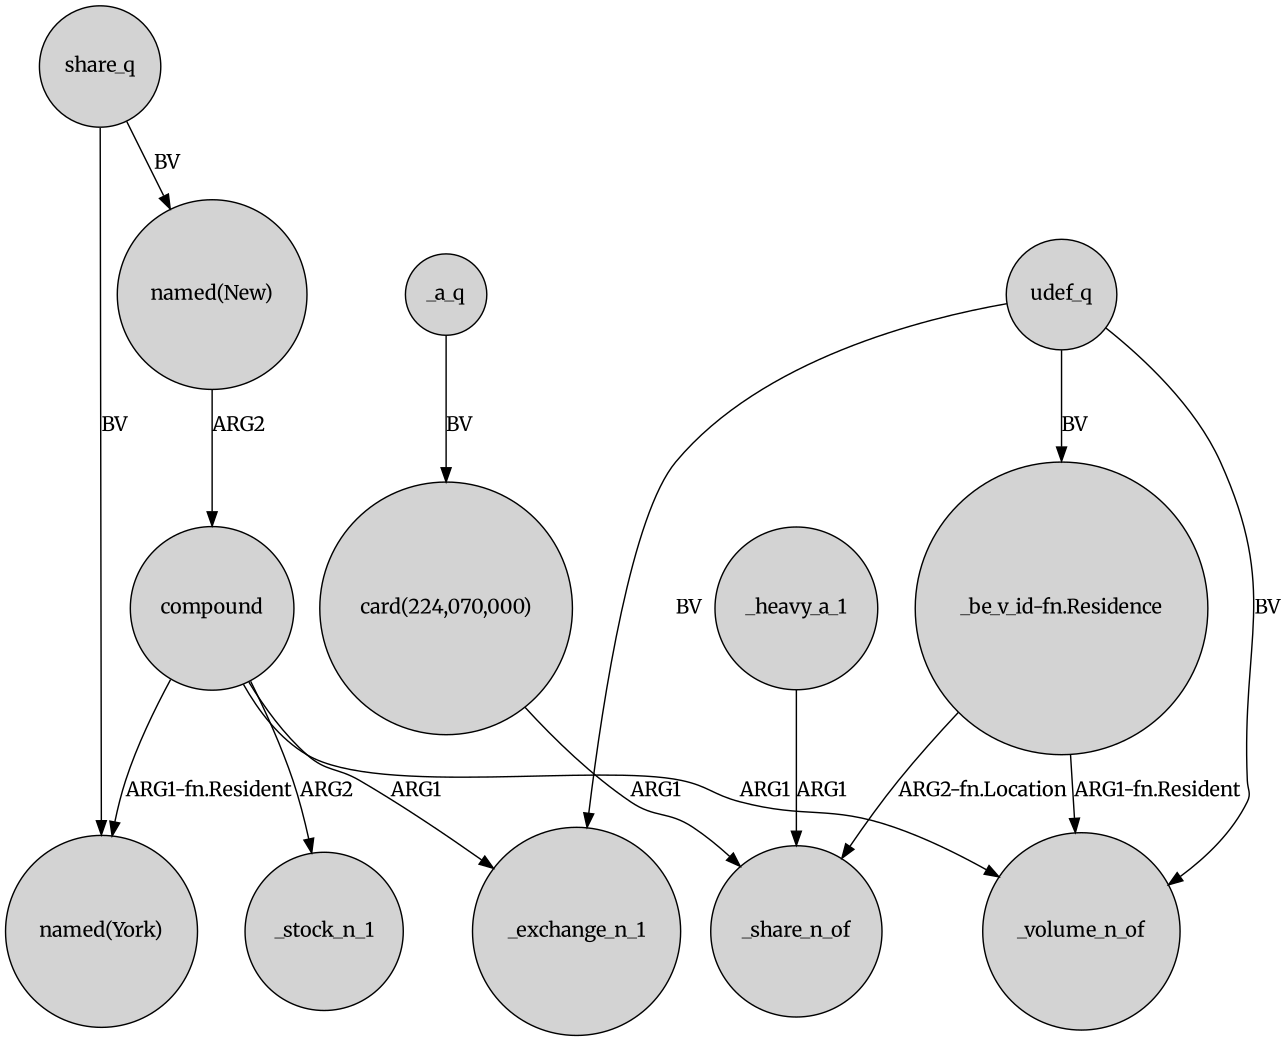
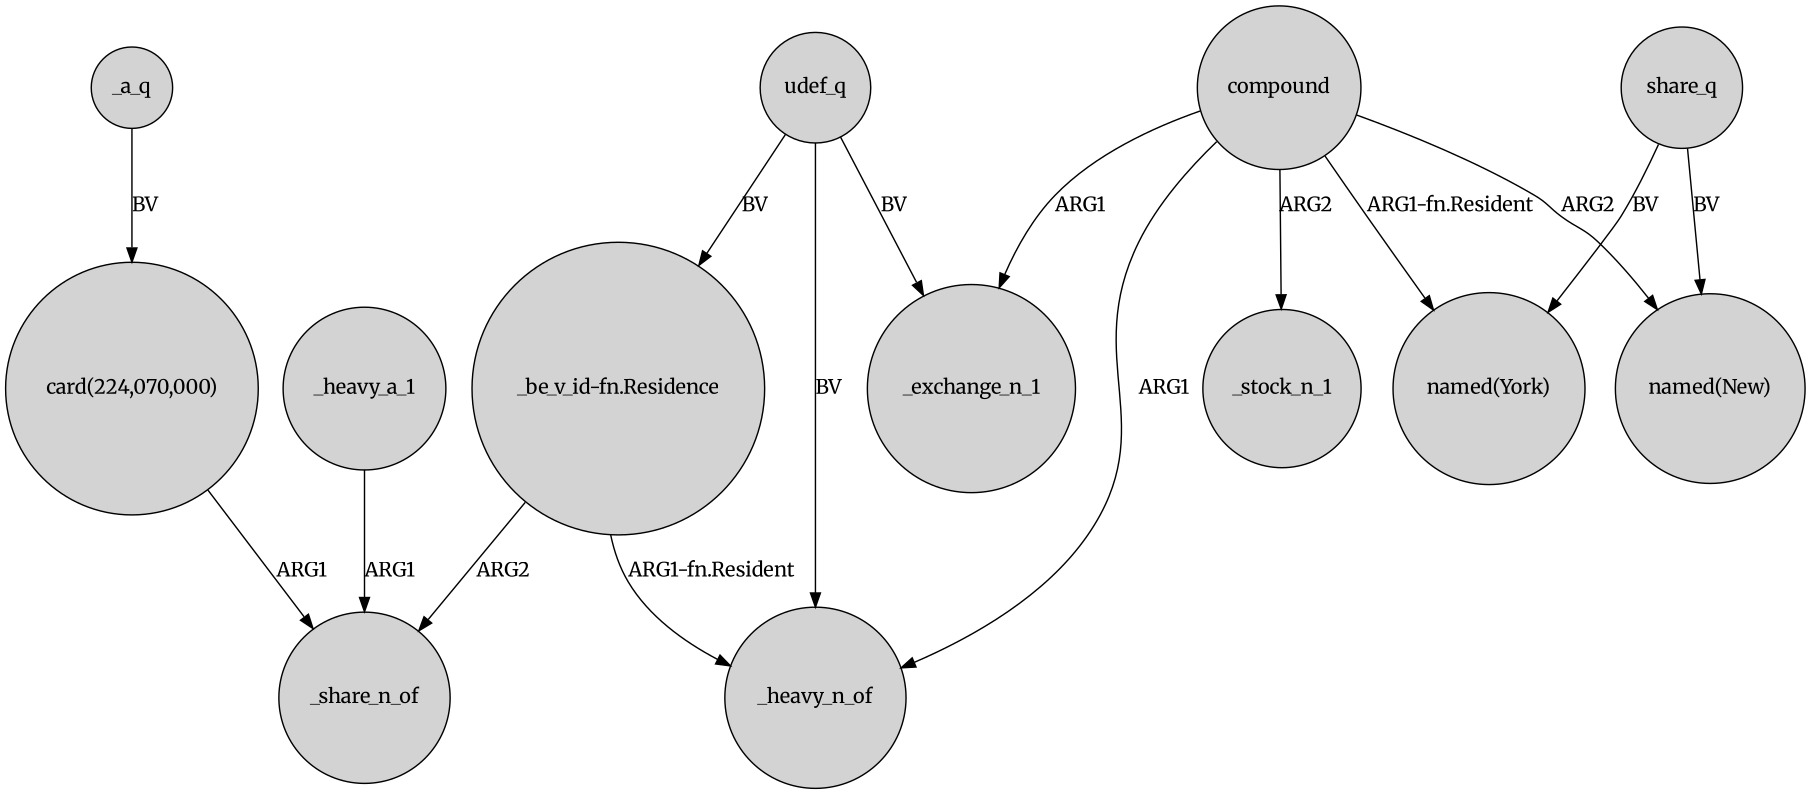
edge "named(New)" -> "compound": reversed
edge "_be_v_id-fn.Residence" -> "_share_n_of": label "ARG2-fn.Location" -> "ARG2"
node "_volume_n_of": label "_volume_n_of" -> "_heavy_n_of"
